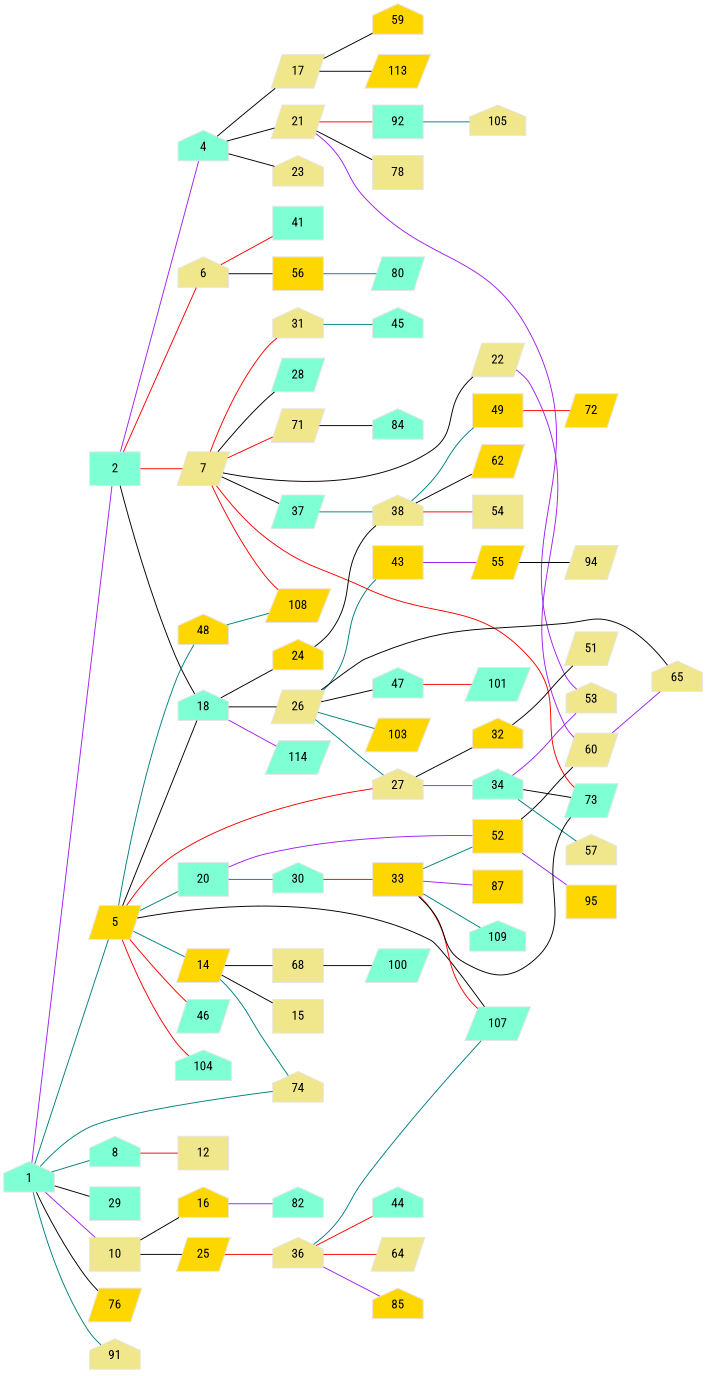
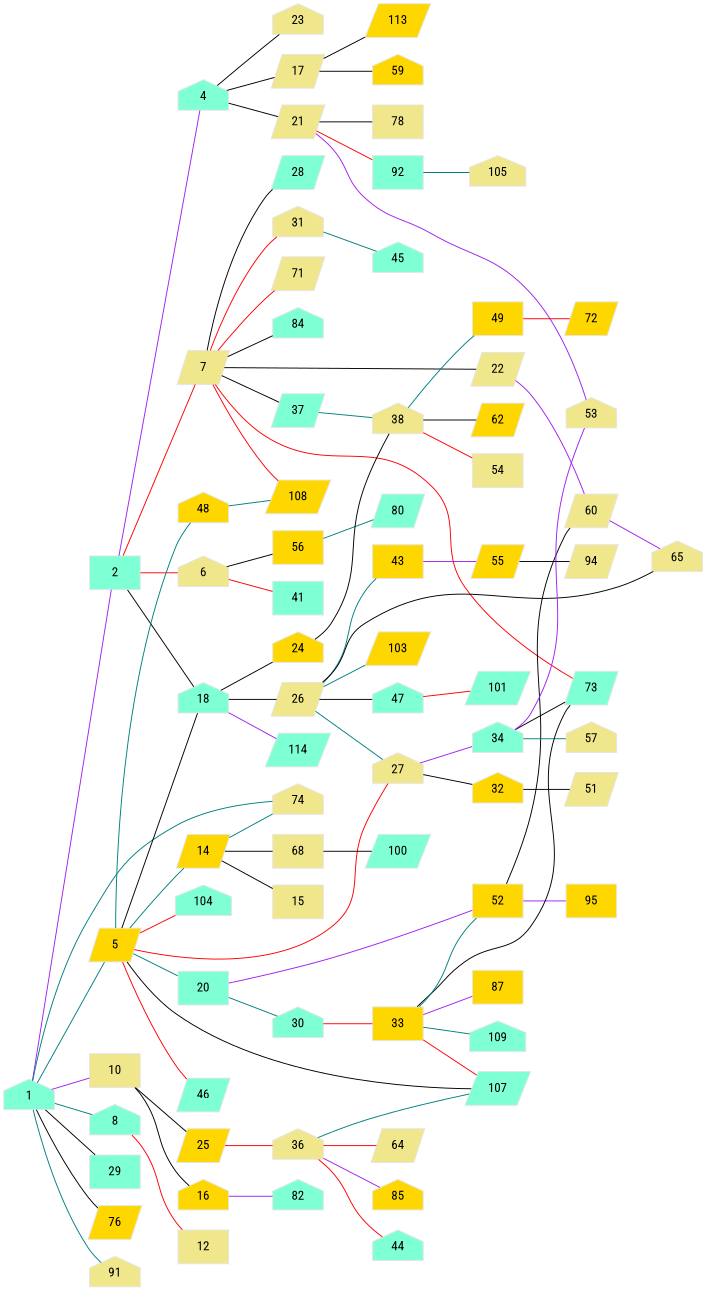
edge "71" -- "84": now "7" -- "84"
